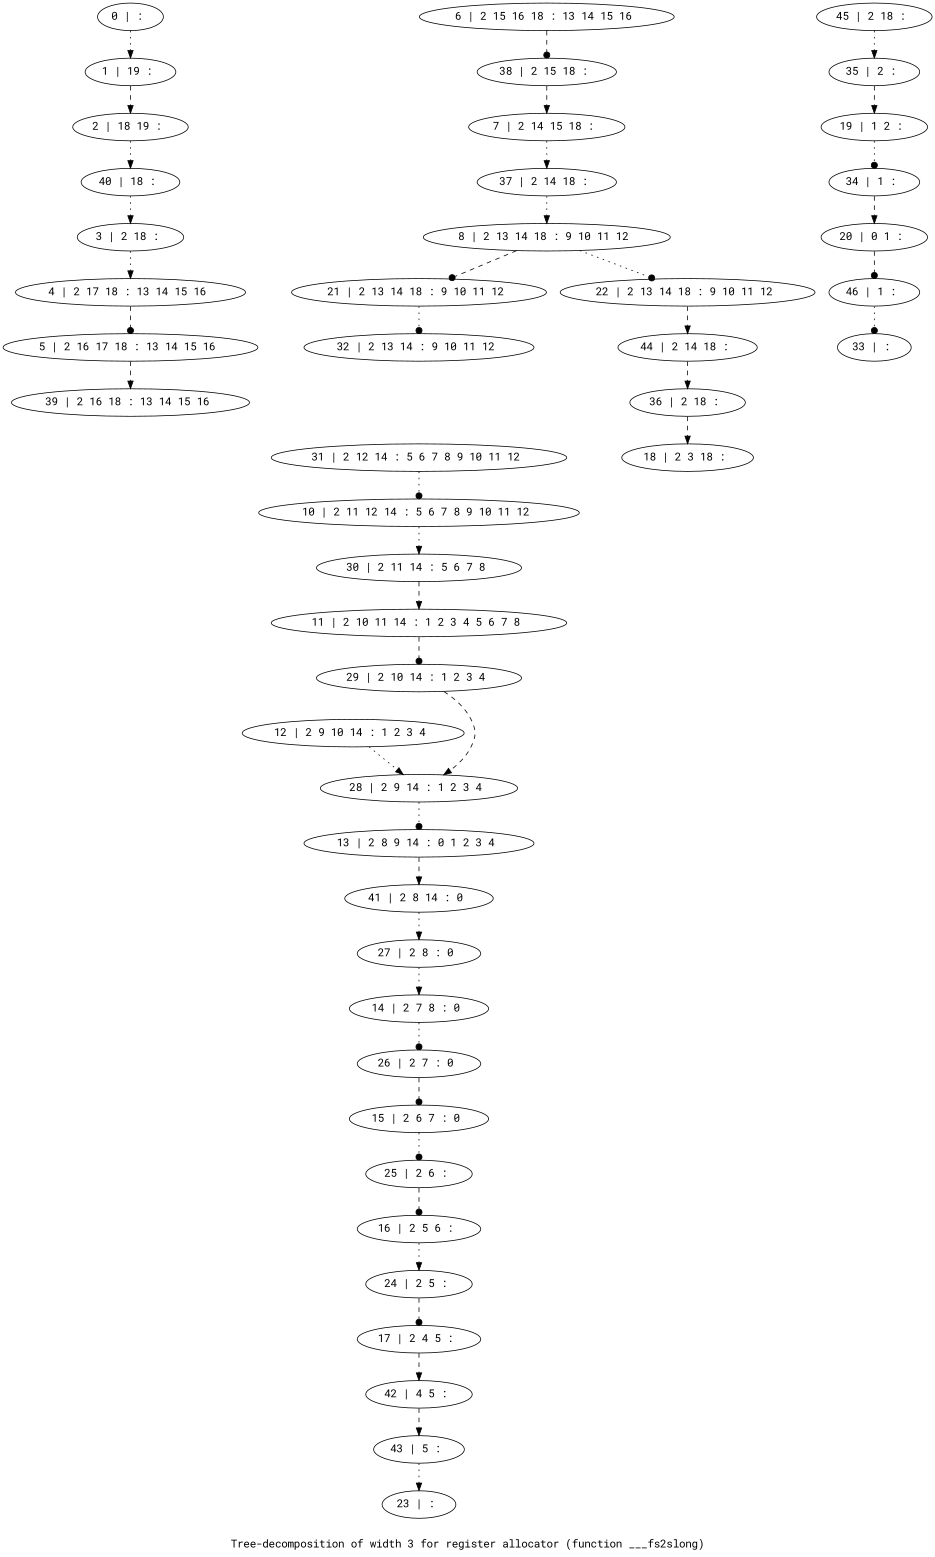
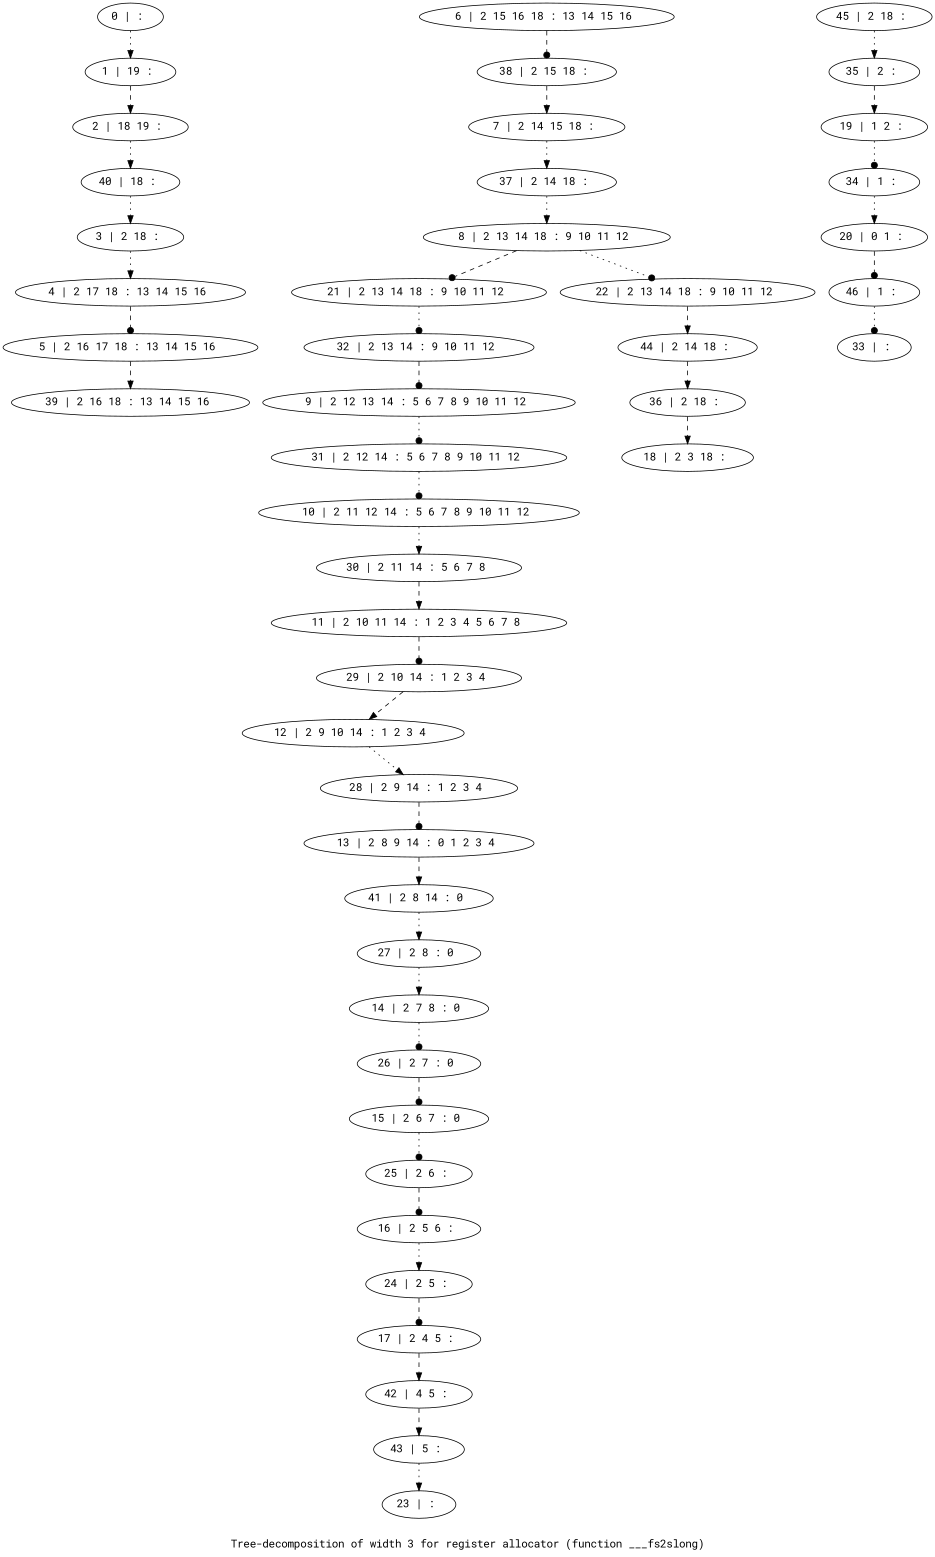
edge "34 | 1 :" -> "20 | 0 1 :": style dashed -> dotted
node "9 | 2 12 13 14 : 5 6 7 8 9 10 11 12": added
edge "29 | 2 10 14 : 1 2 3 4" -> "28 | 2 9 14 : 1 2 3 4": now "29 | 2 10 14 : 1 2 3 4" -> "12 | 2 9 10 14 : 1 2 3 4"
edge "28 | 2 9 14 : 1 2 3 4" -> "13 | 2 8 9 14 : 0 1 2 3 4": style dotted -> dashed
